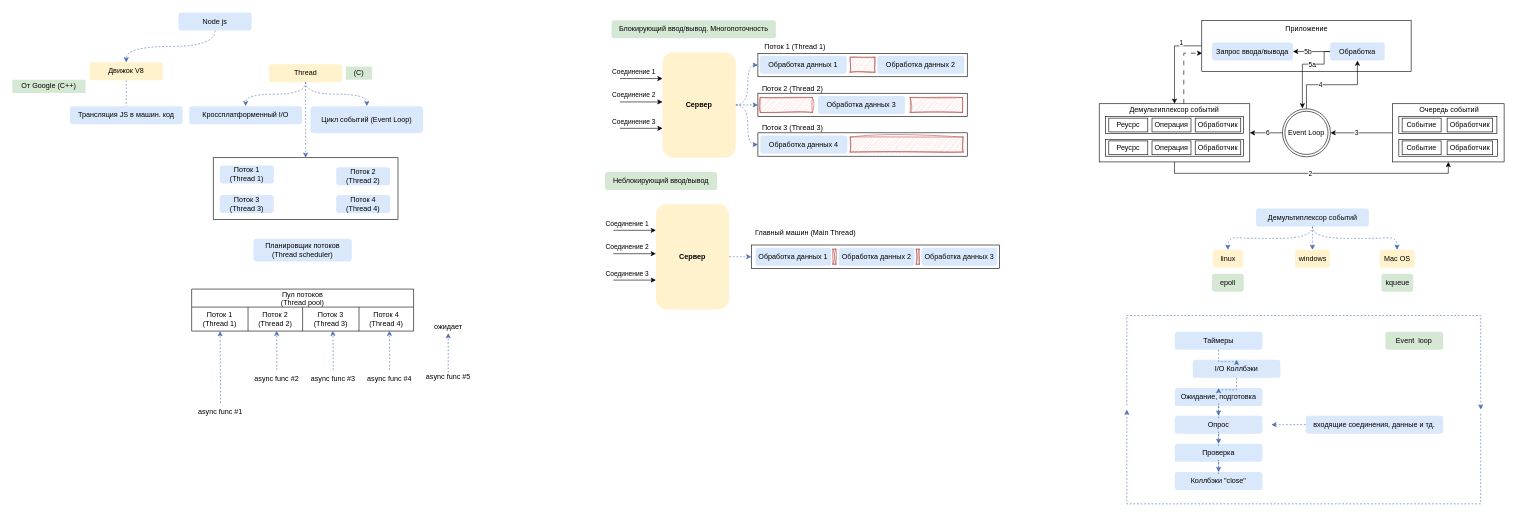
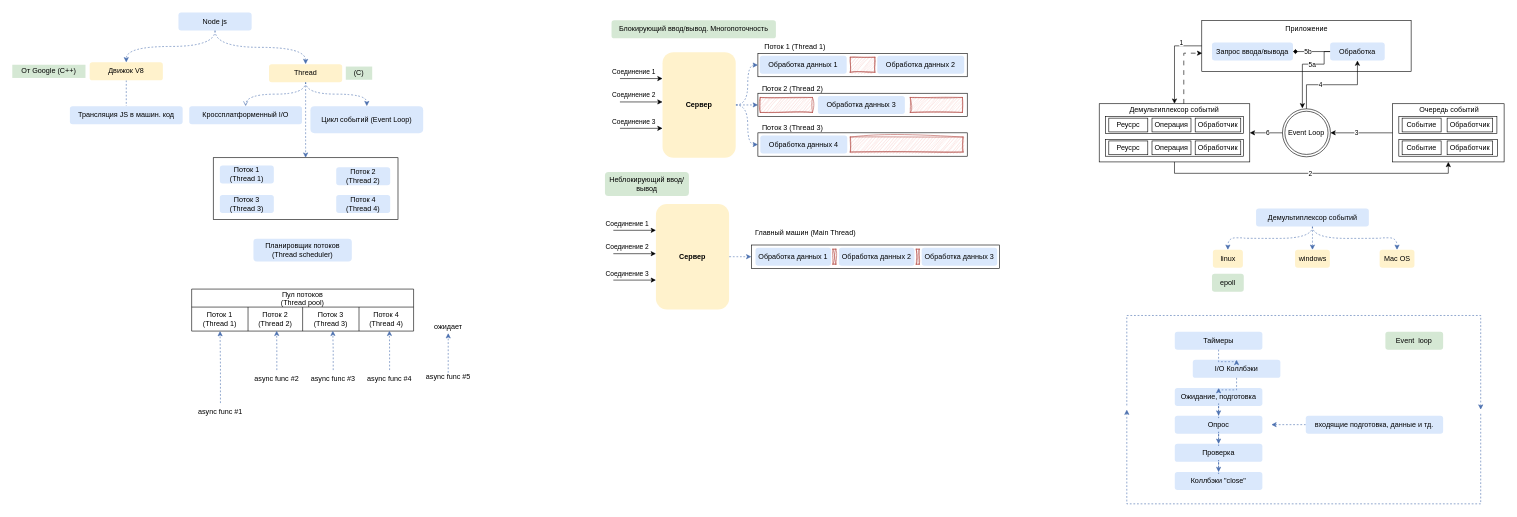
edge "Node js" -> "Thread": added
edge "Обработка" -> "Запрос ввода/вывода": arrowhead classic -> diamond
node "От Google (C++)": moved (49, 86) -> (49, 71)
edge "Thread" -> "Кроссплатформенный I/O": arrowhead classic -> open
node "Неблокирующий ввод/вывод": size 112x18 -> 84x24
node "kqueue": removed
node "входящие соединения, данные и тд.": label "входящие соединения, данные и тд." -> "входящие подготовка, данные и тд."
